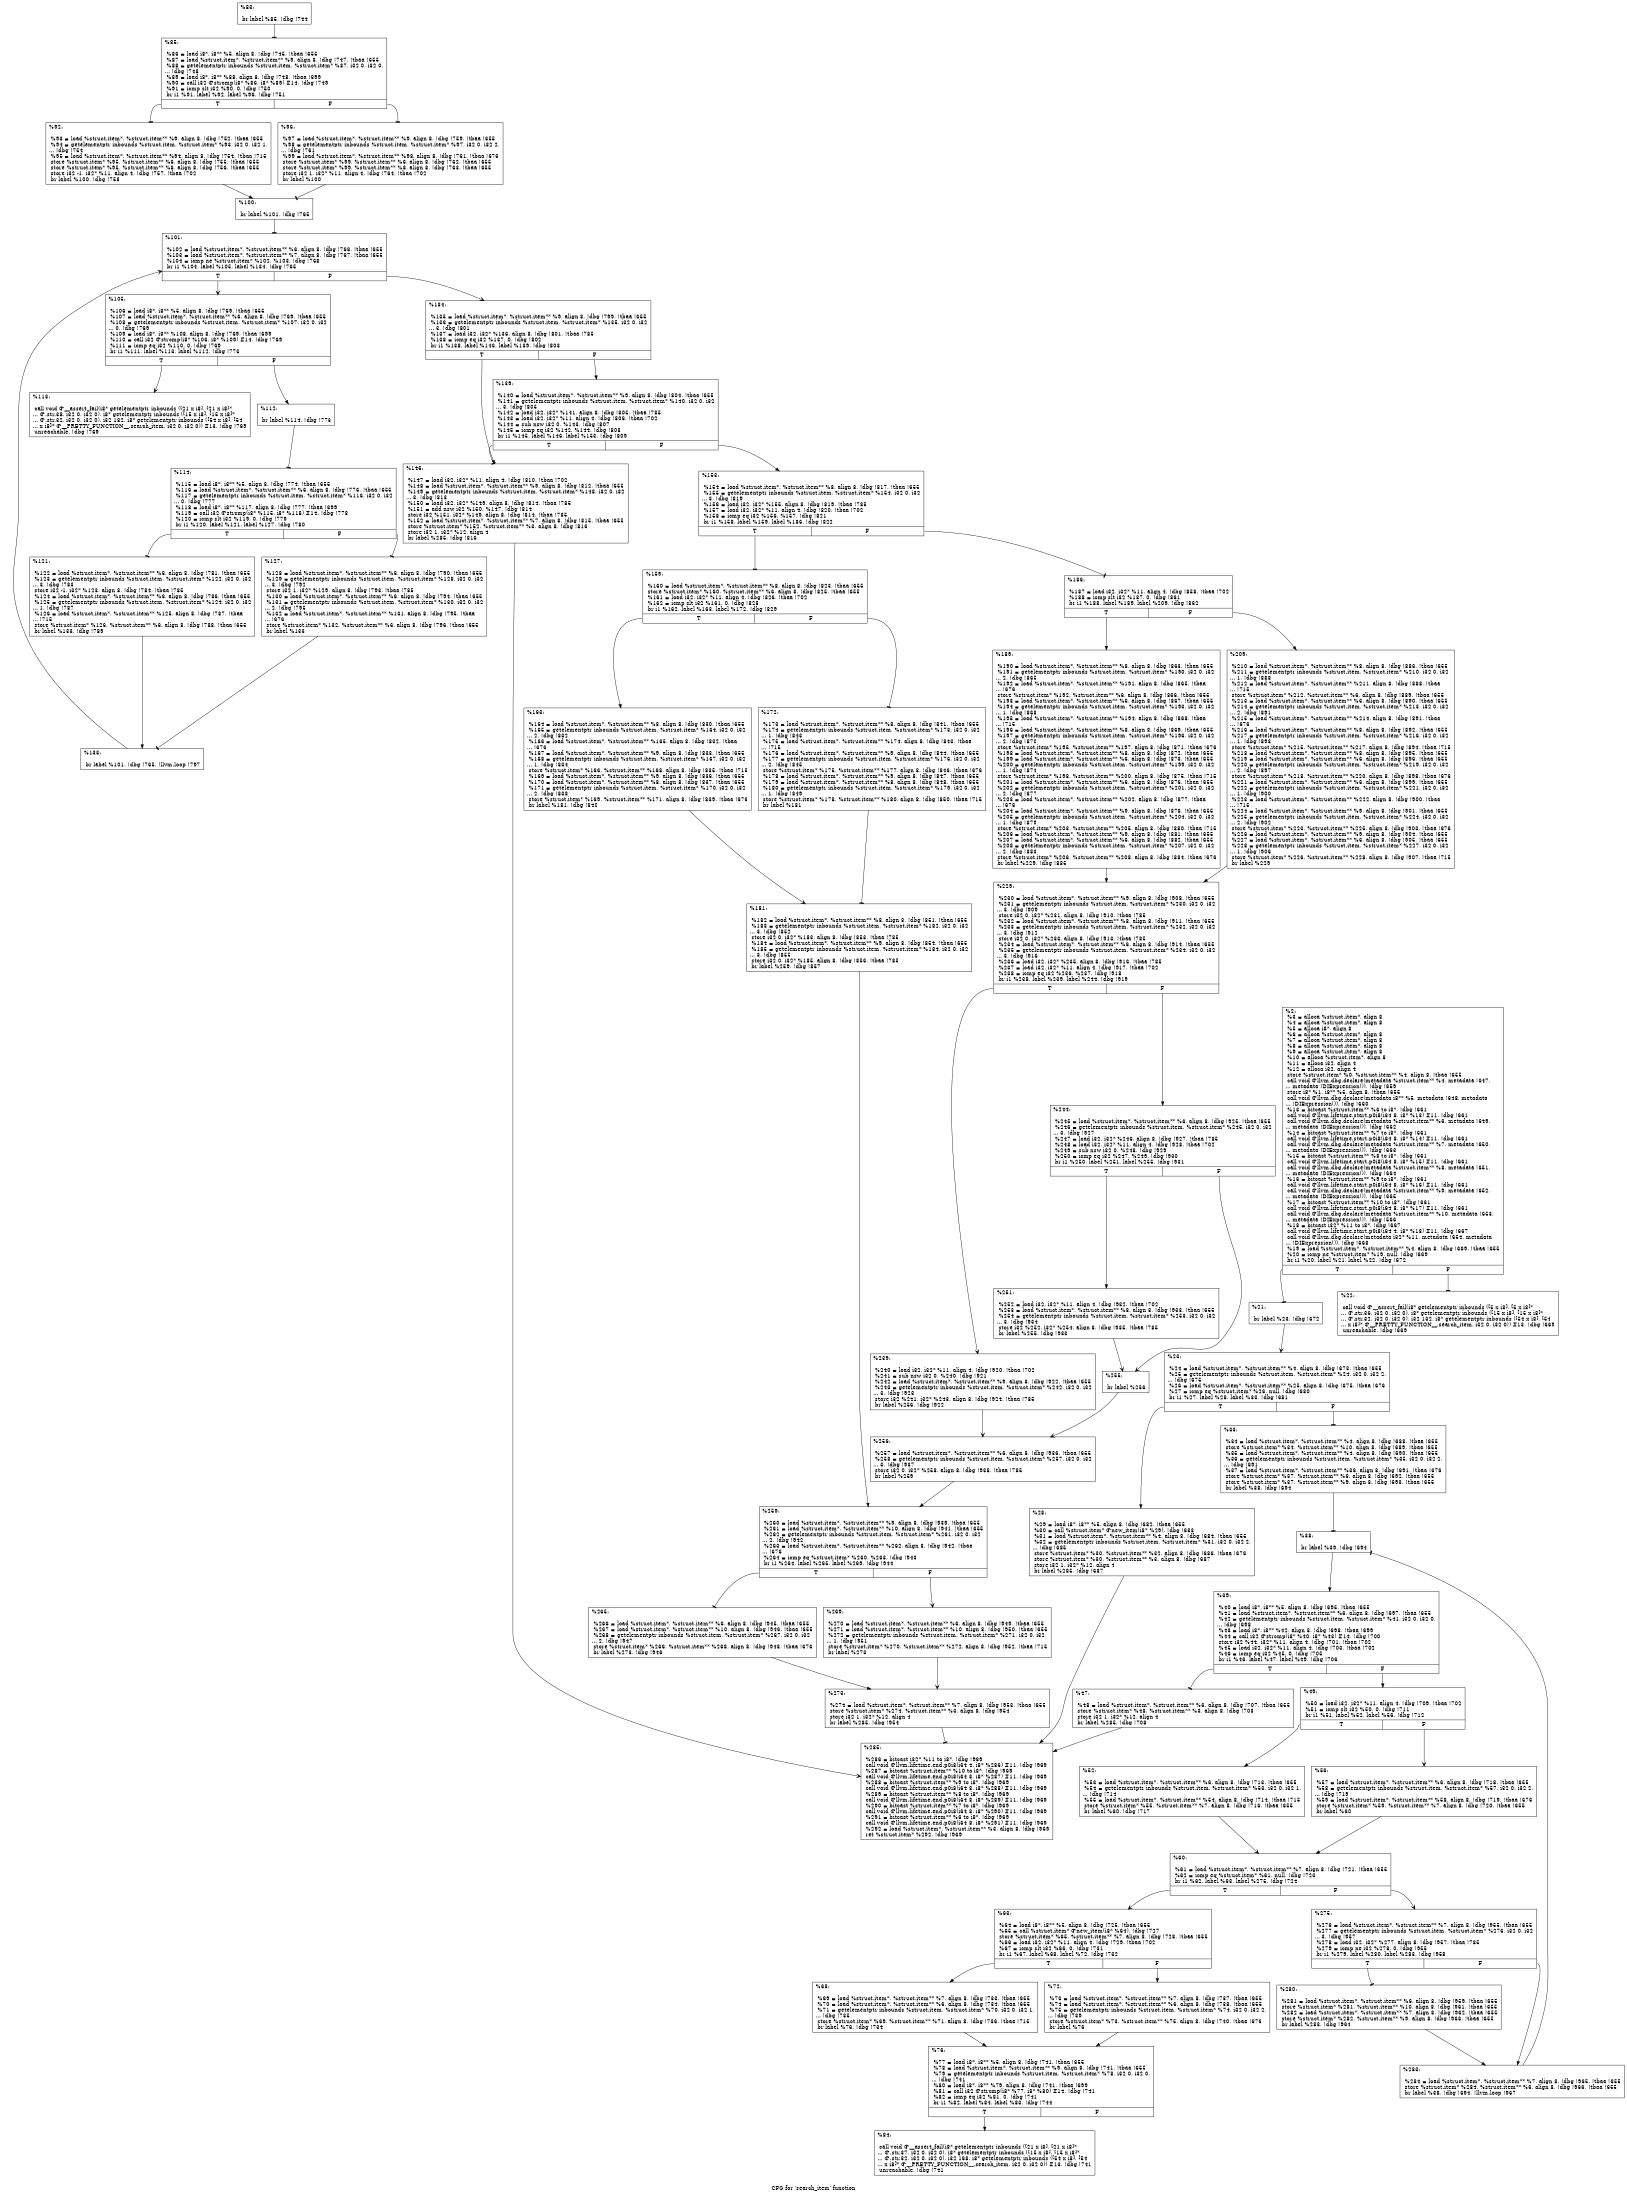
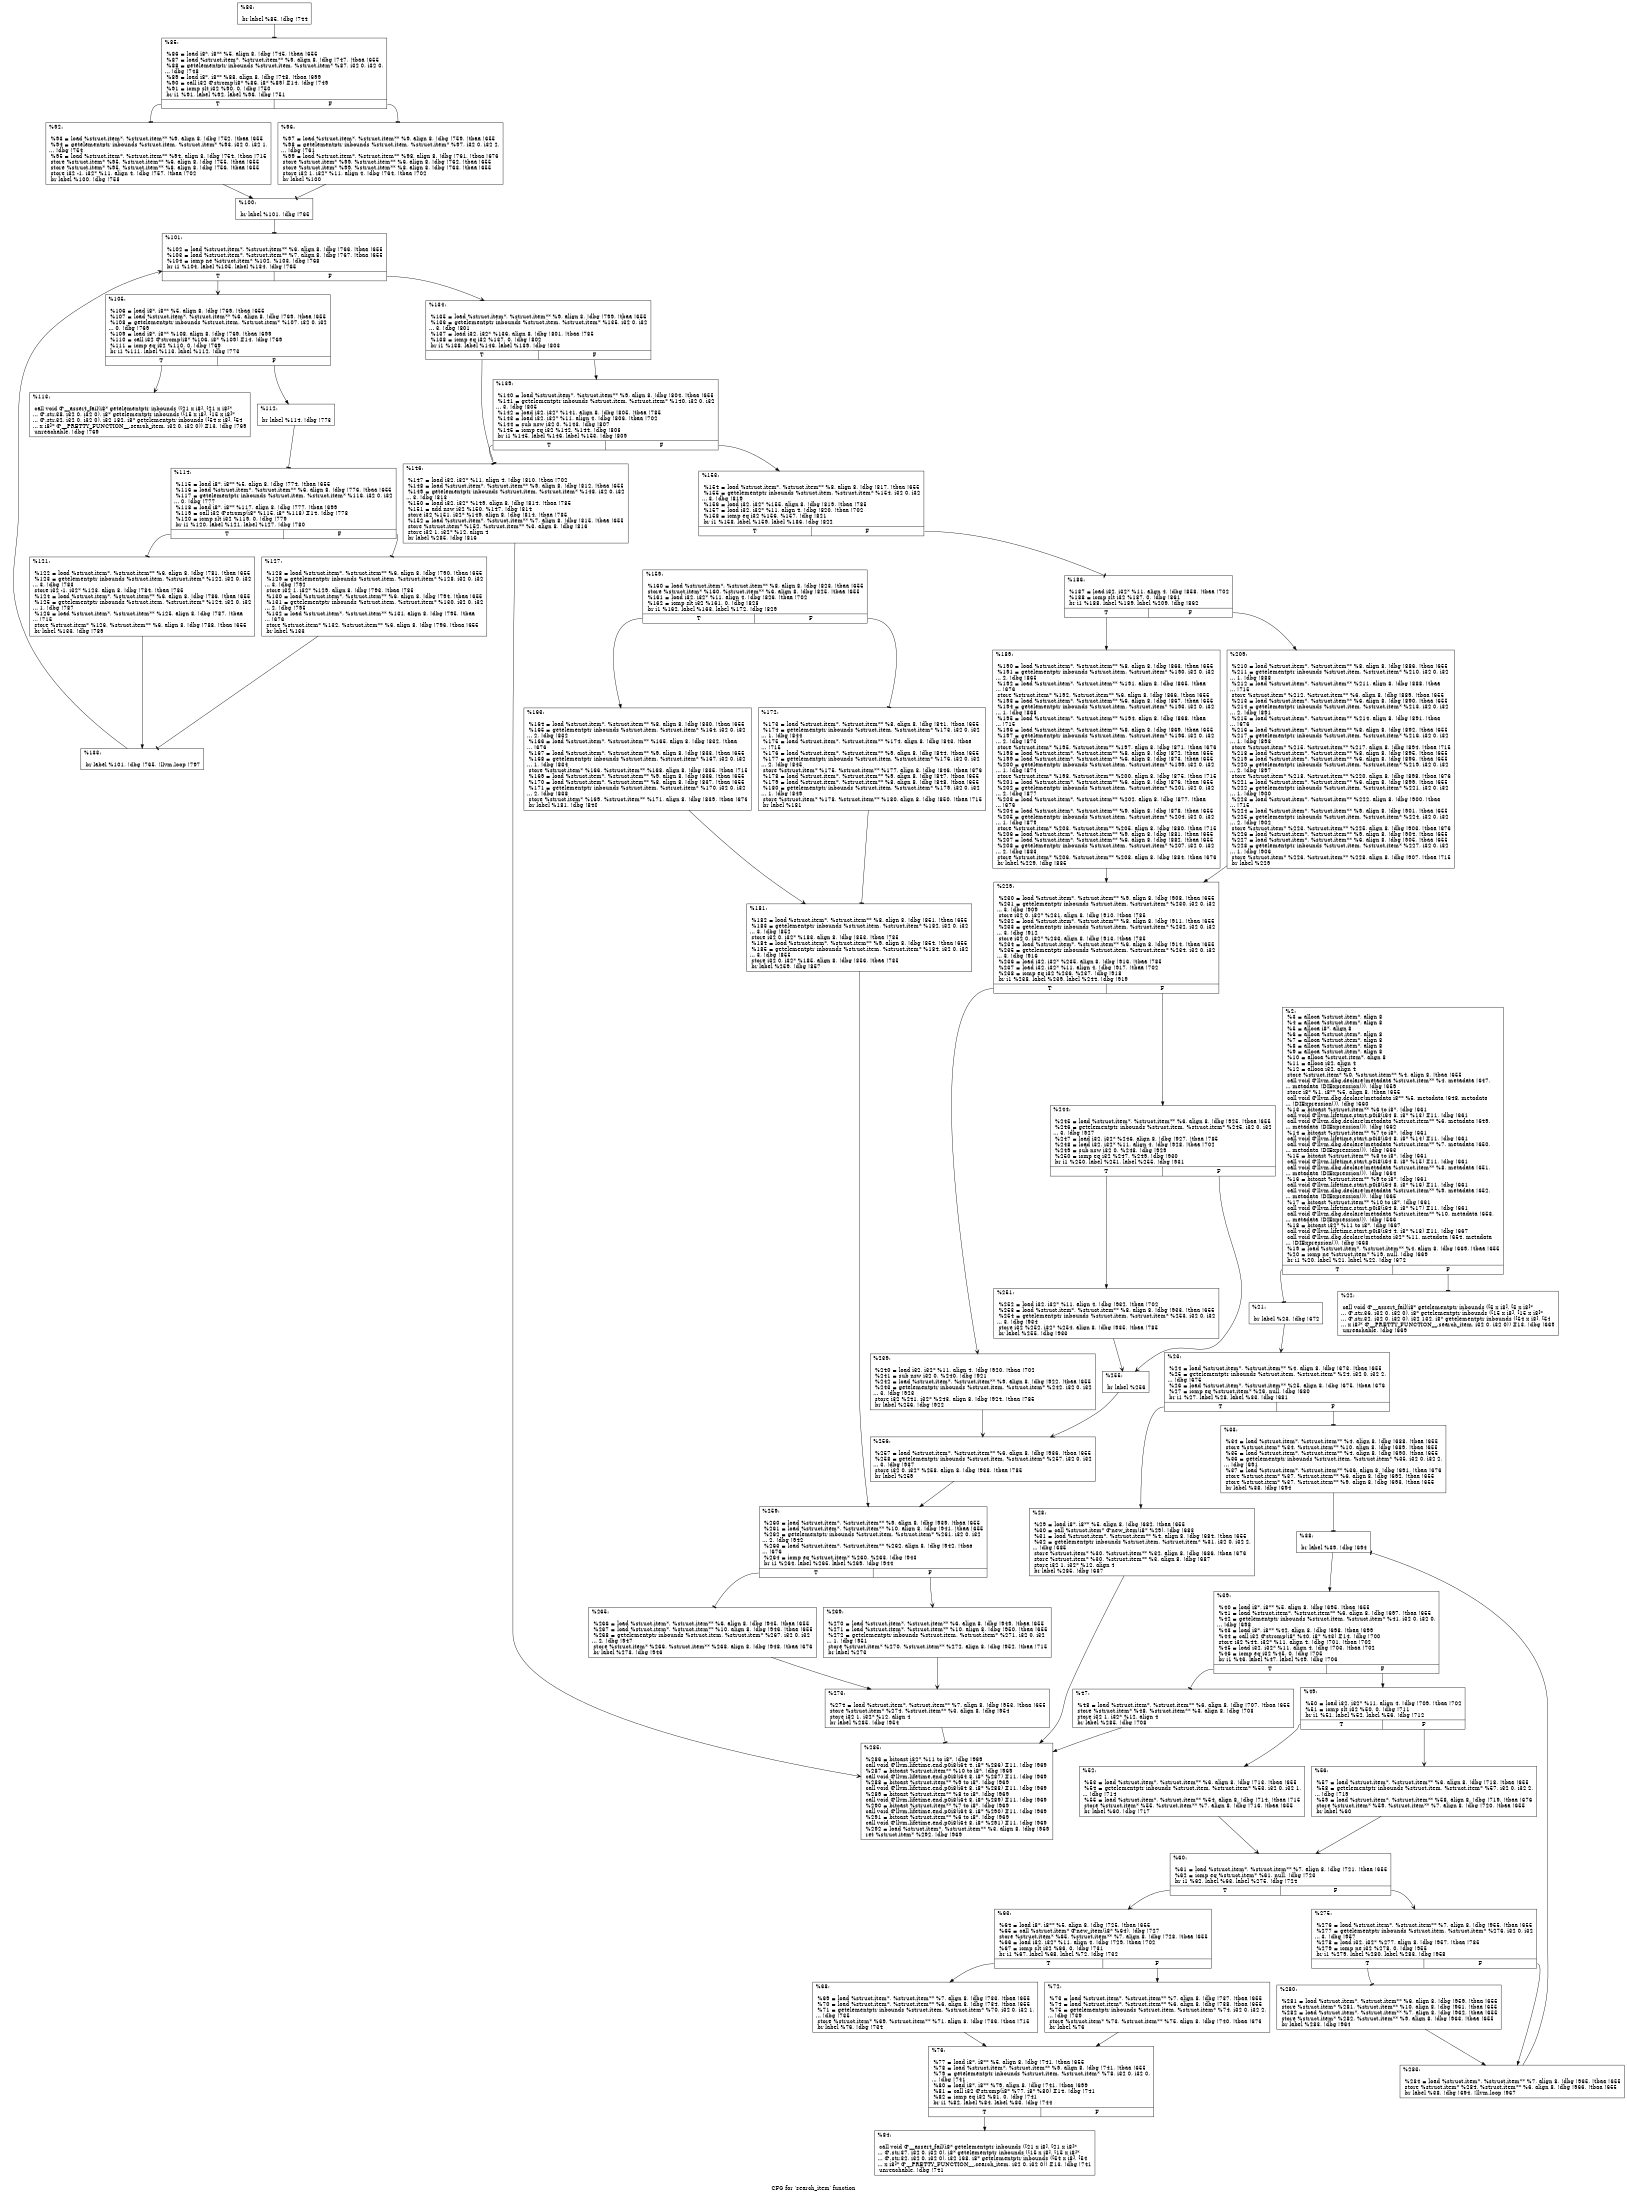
edge "%134:" -> "%146:": arrowhead normal -> tee
edge "%153:" -> "%159:": removed
node "%172:": text "... 1, !dbg !843" -> "... 1, !dbg !844"
edge "%56:" -> "%60:": arrowhead normal -> vee
